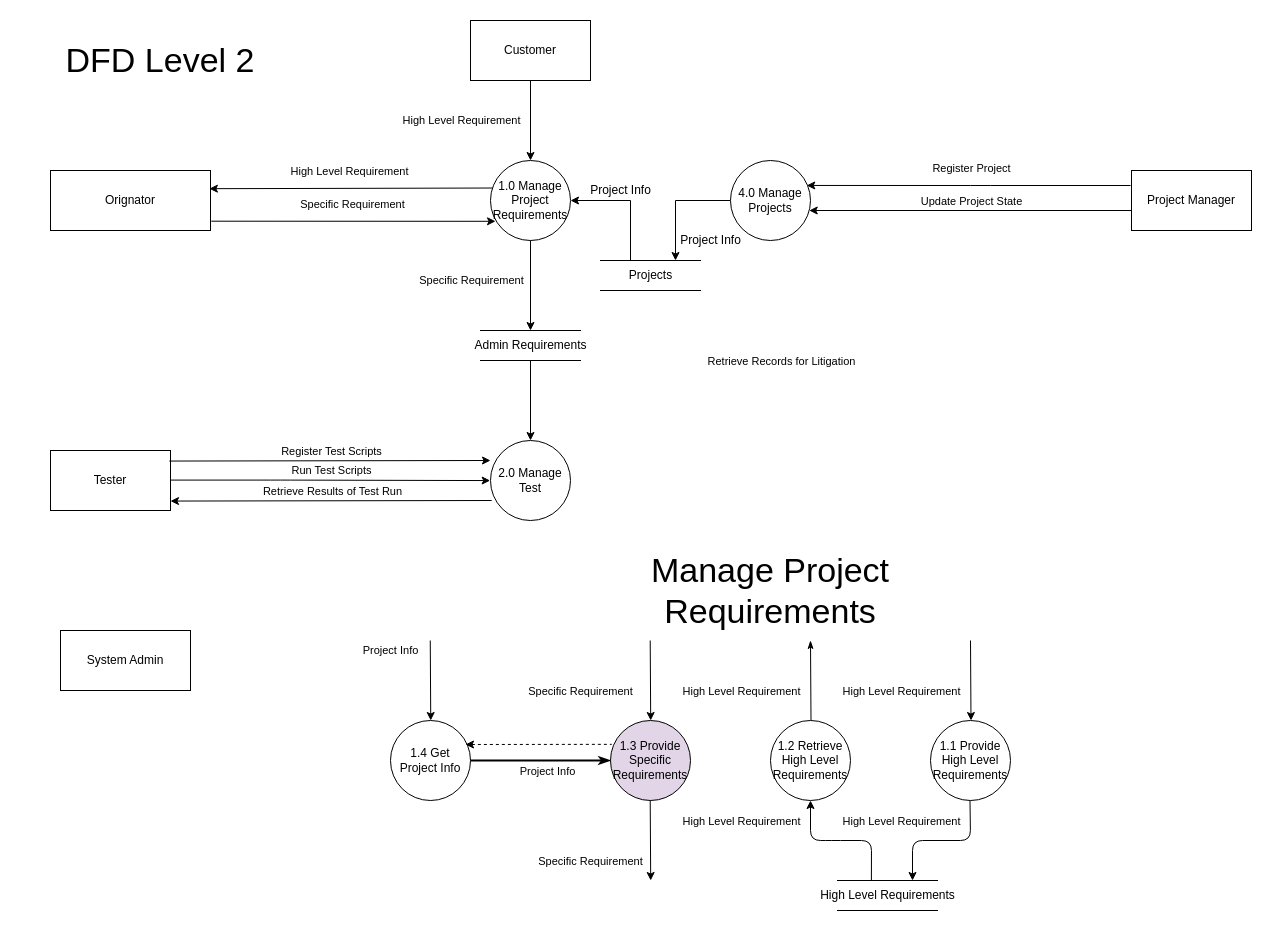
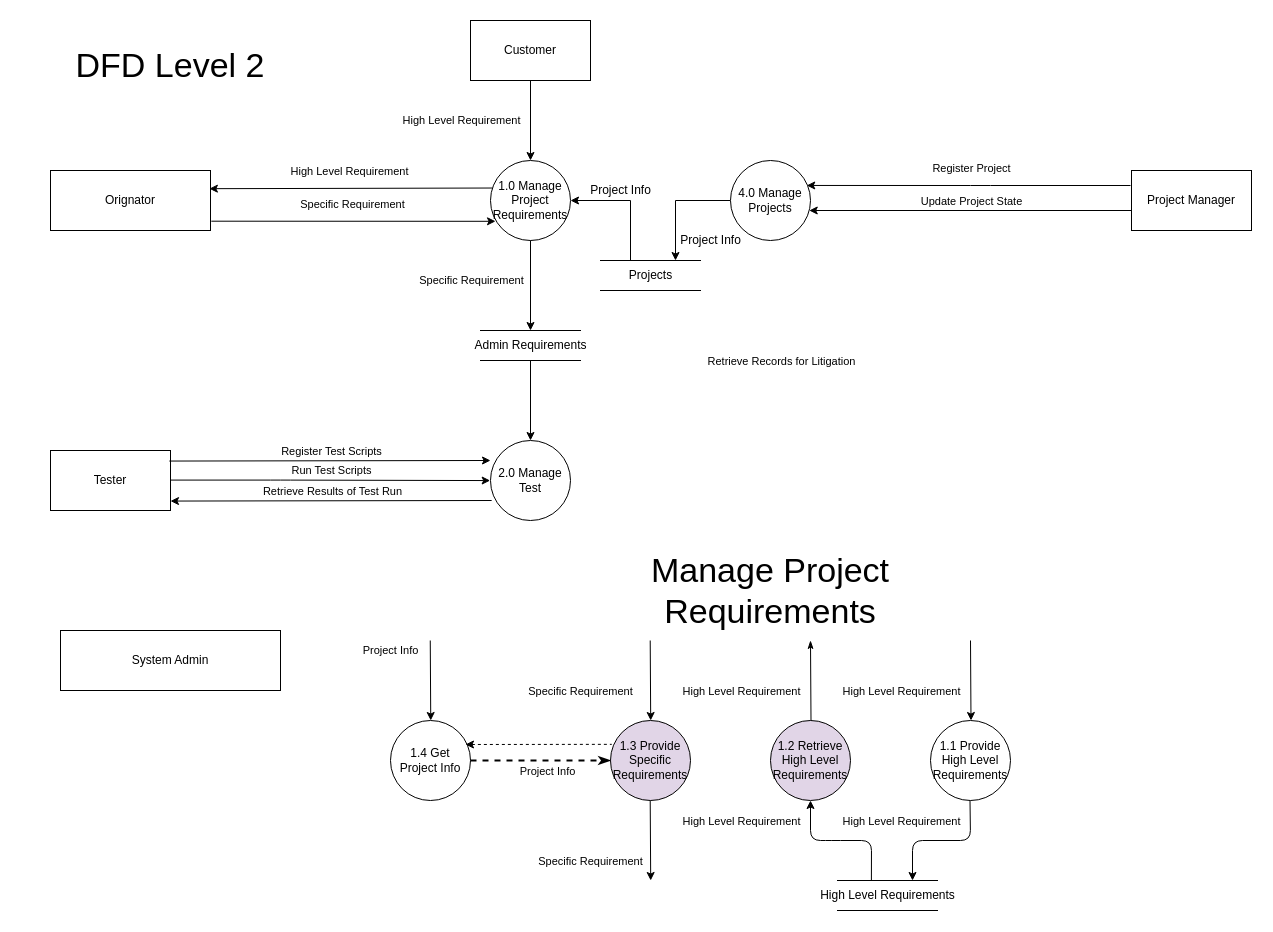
node "DFD Level 2": moved (161, 61) -> (171, 66)
node "System Admin": size 130x60 -> 220x60
edge "1.4 Get Project Info" -> "1.3 Provide Specific Requirements": style solid -> dashed
node "1.2 Retrieve High Level Requirements": fillcolor #ffffff -> #e1d5e7
